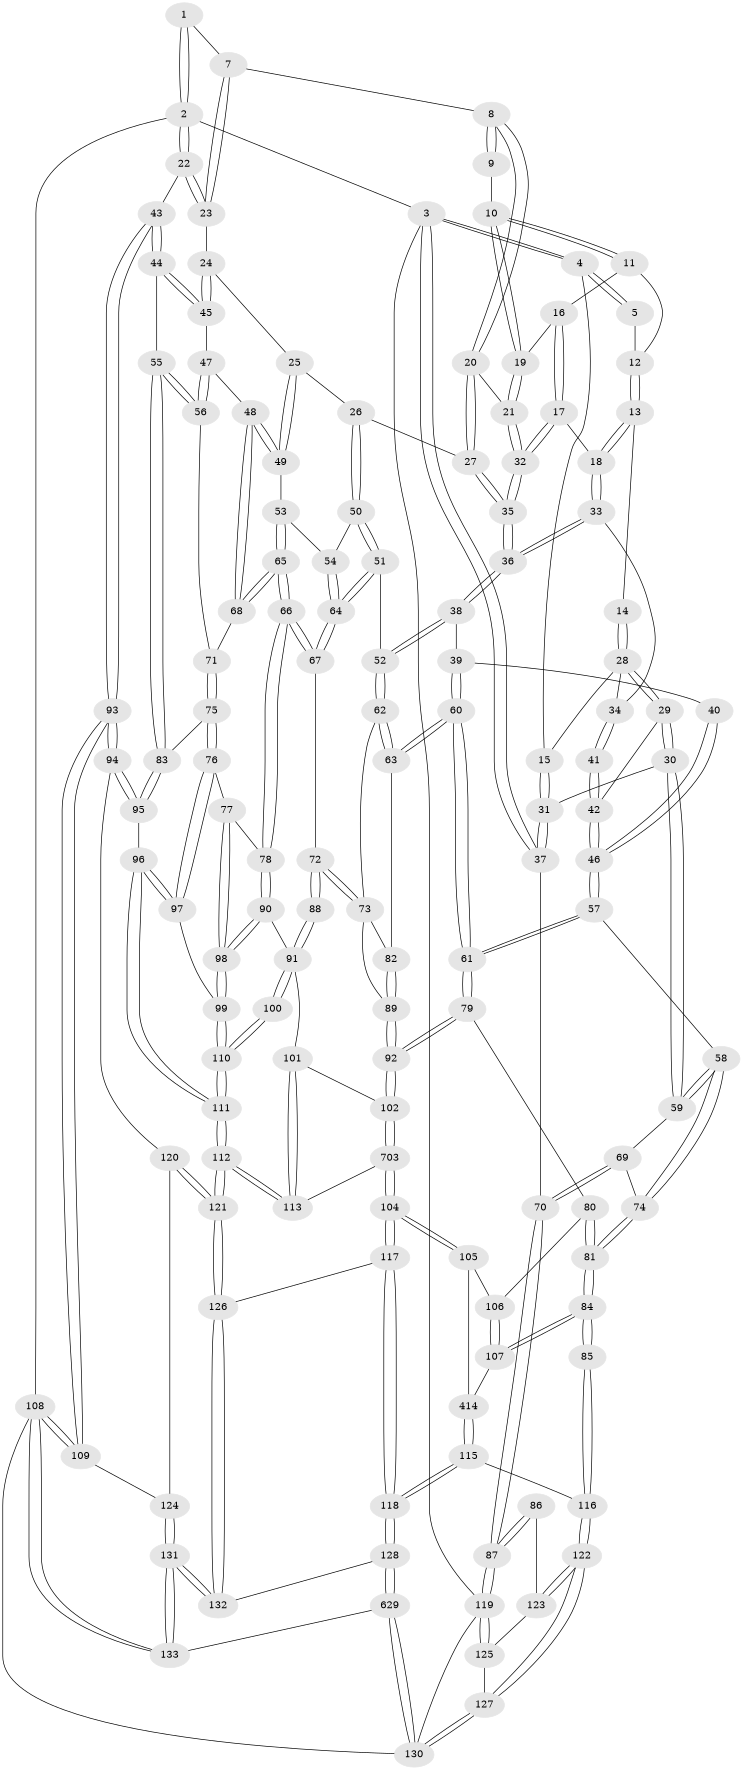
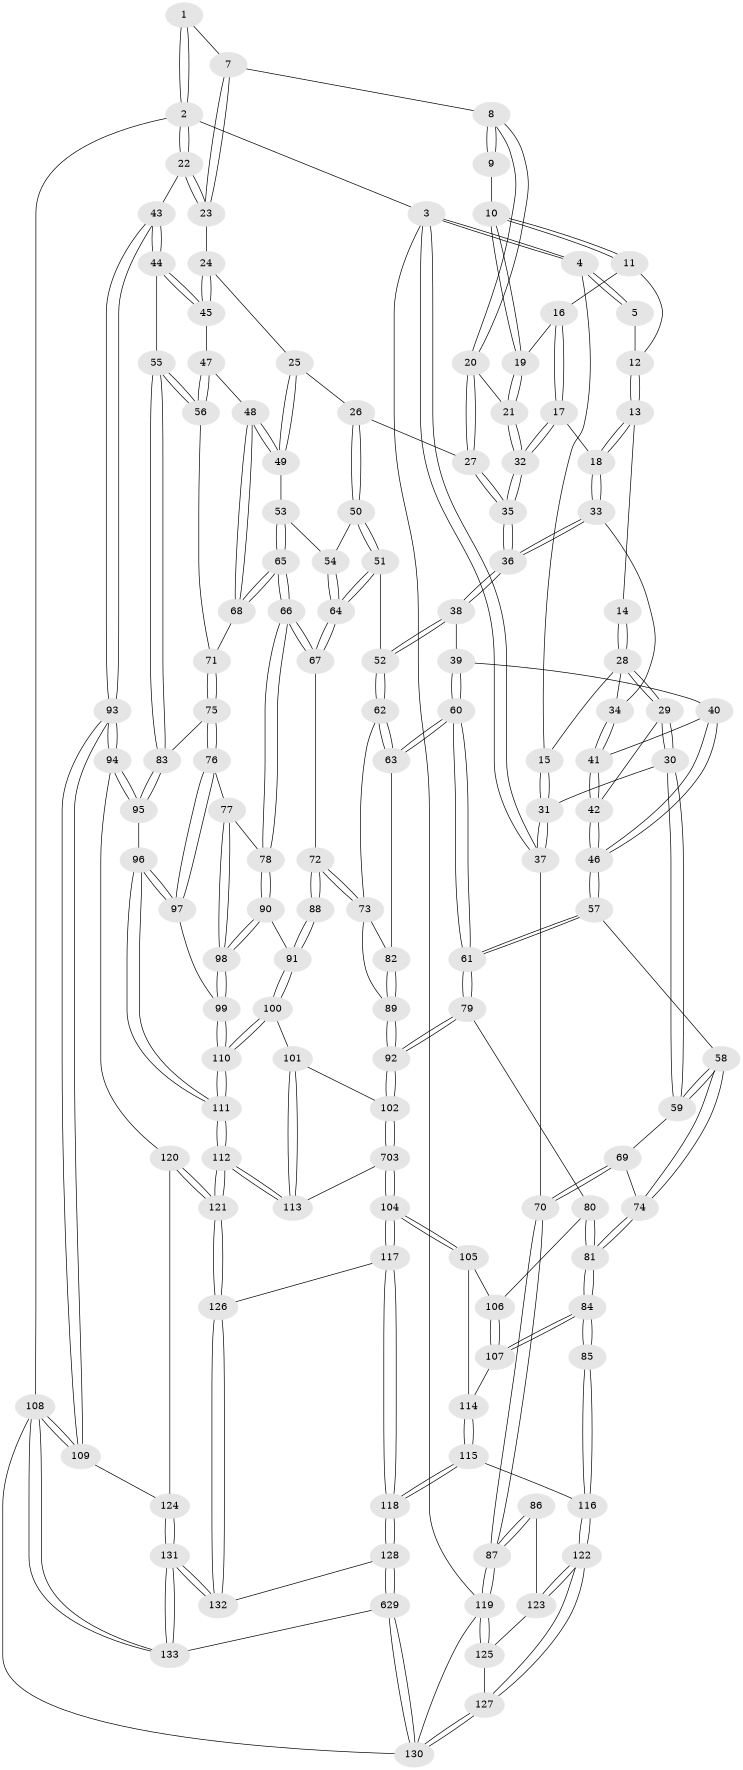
edge "40" -- "41": added
edge "91" -- "101": now "100" -- "101"
node "414": label "414" -> "114"
